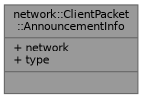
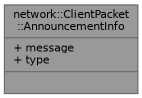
node "network::ClientPacket": text "+ network" -> "+ message"
